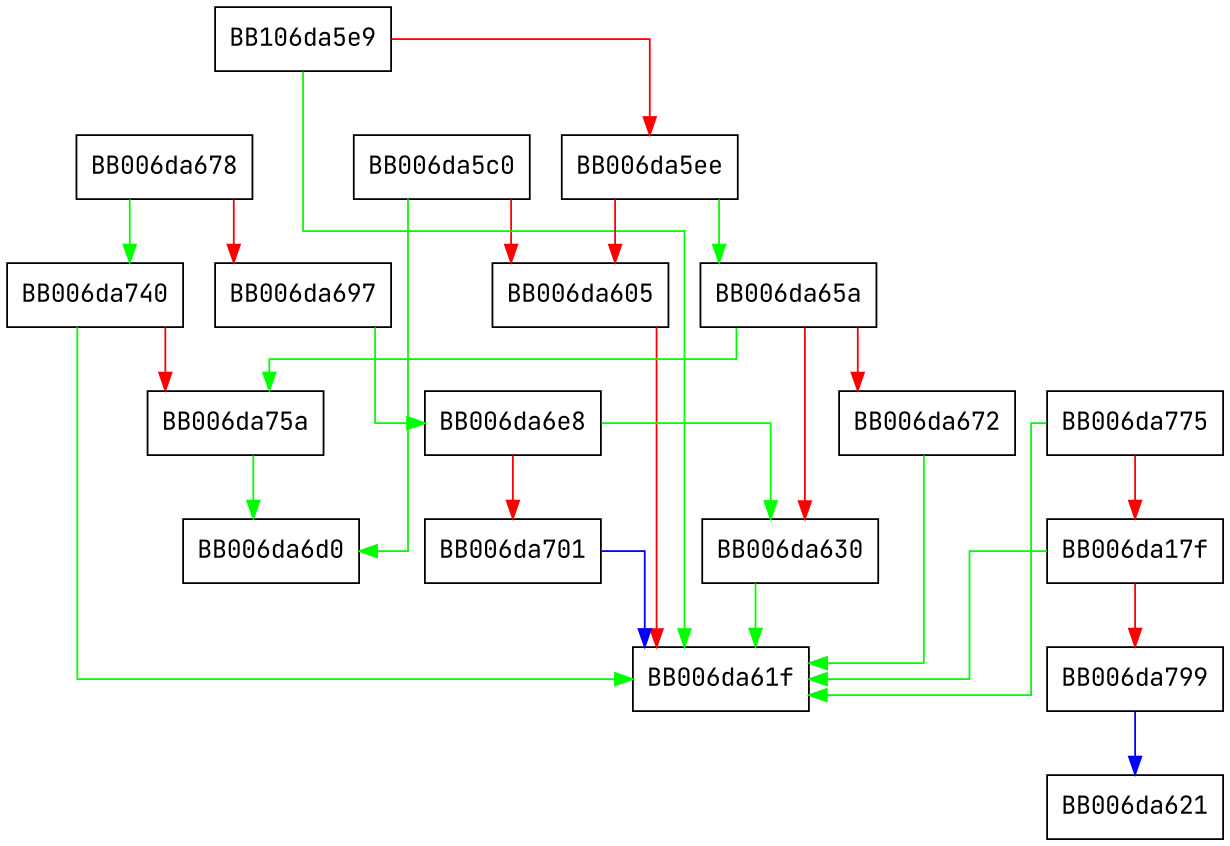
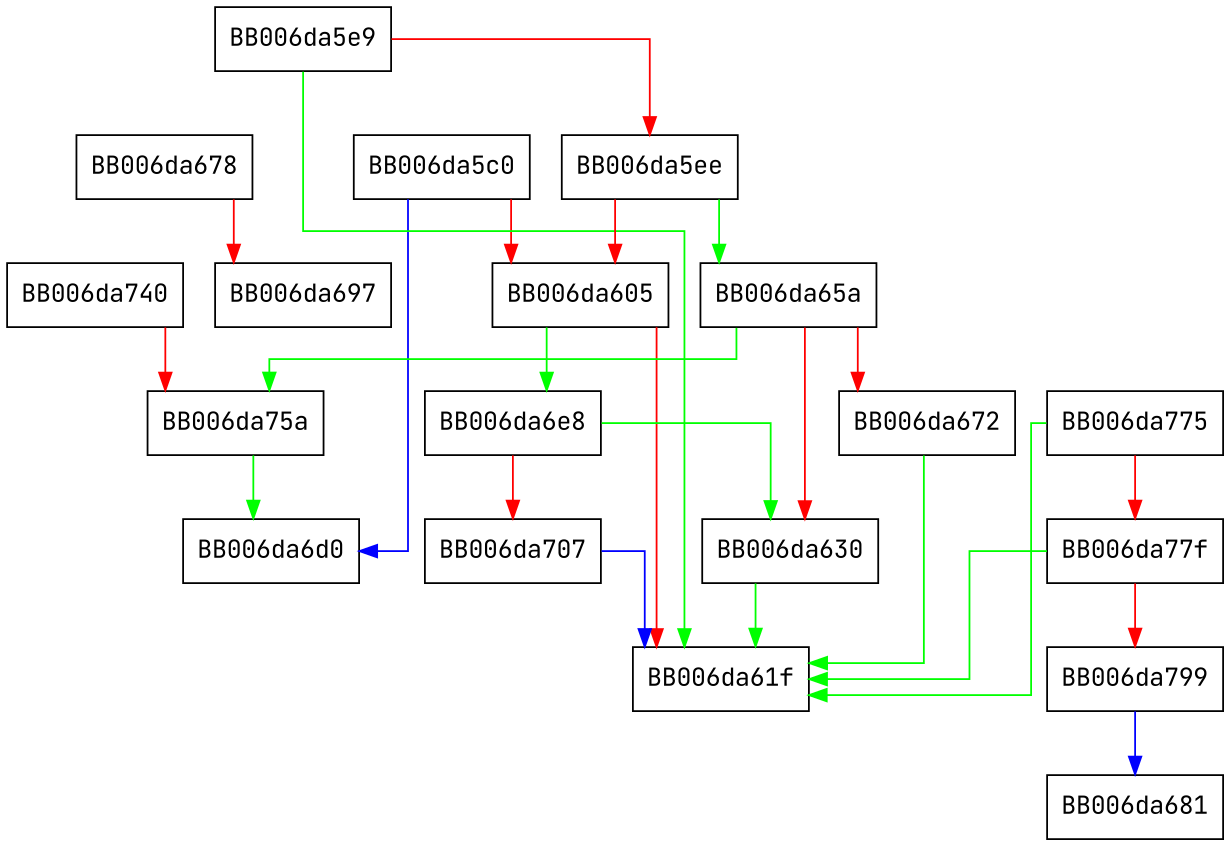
node "BB106da5e9": label "BB106da5e9" -> "BB006da5e9"
edge "BB006da678" -> "BB006da740": removed
edge "BB006da697" -> "BB006da6e8": now "BB006da605" -> "BB006da6e8"
edge "BB006da5c0" -> "BB006da6d0": color green -> blue
node "BB006da701": label "BB006da701" -> "BB006da707"
node "BB006da17f": label "BB006da17f" -> "BB006da77f"
edge "BB006da740" -> "BB006da61f": removed
node "BB006da621": label "BB006da621" -> "BB006da681"
